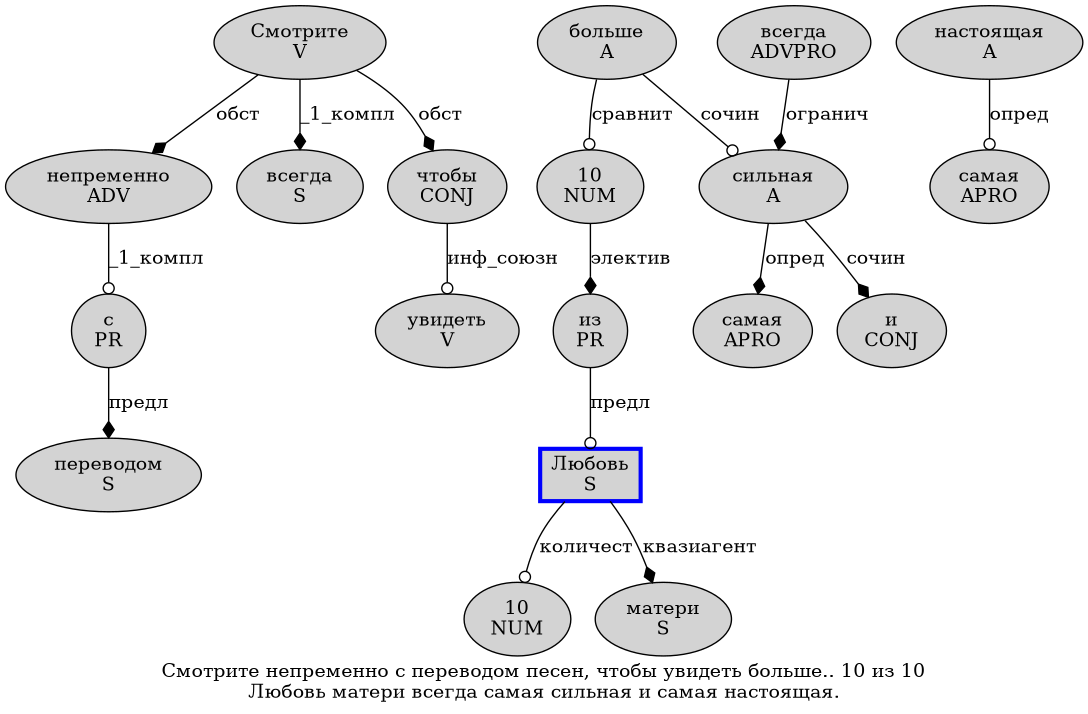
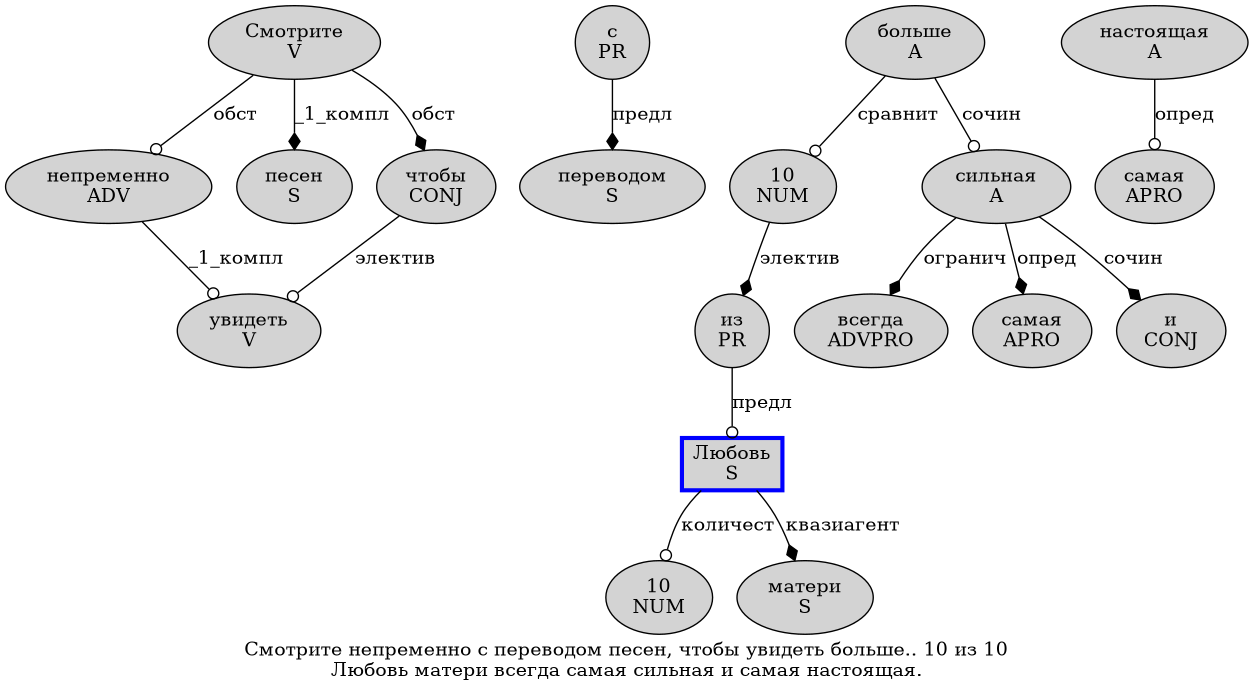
edge "всегда ADVPRO" -> "сильная A": reversed
edge "Смотрите V" -> "непременно ADV": arrowhead diamond -> odot
node "всегда S": label "всегда S" -> "песен S"
edge "непременно ADV" -> "с PR": now "непременно ADV" -> "увидеть V"
edge "чтобы CONJ" -> "увидеть V": label "инф_союзн" -> "электив"
